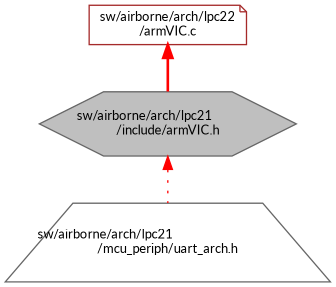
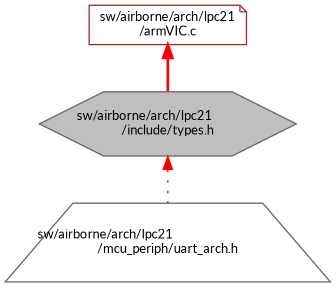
node "sw/airborne/arch/lpc22 /armVIC.c": label "sw/airborne/arch/lpc22 /armVIC.c" -> "sw/airborne/arch/lpc21 /armVIC.c"
node "sw/airborne/arch/lpc21 /include/armVIC.h": label "sw/airborne/arch/lpc21 /include/armVIC.h" -> "sw/airborne/arch/lpc21 /include/types.h"
